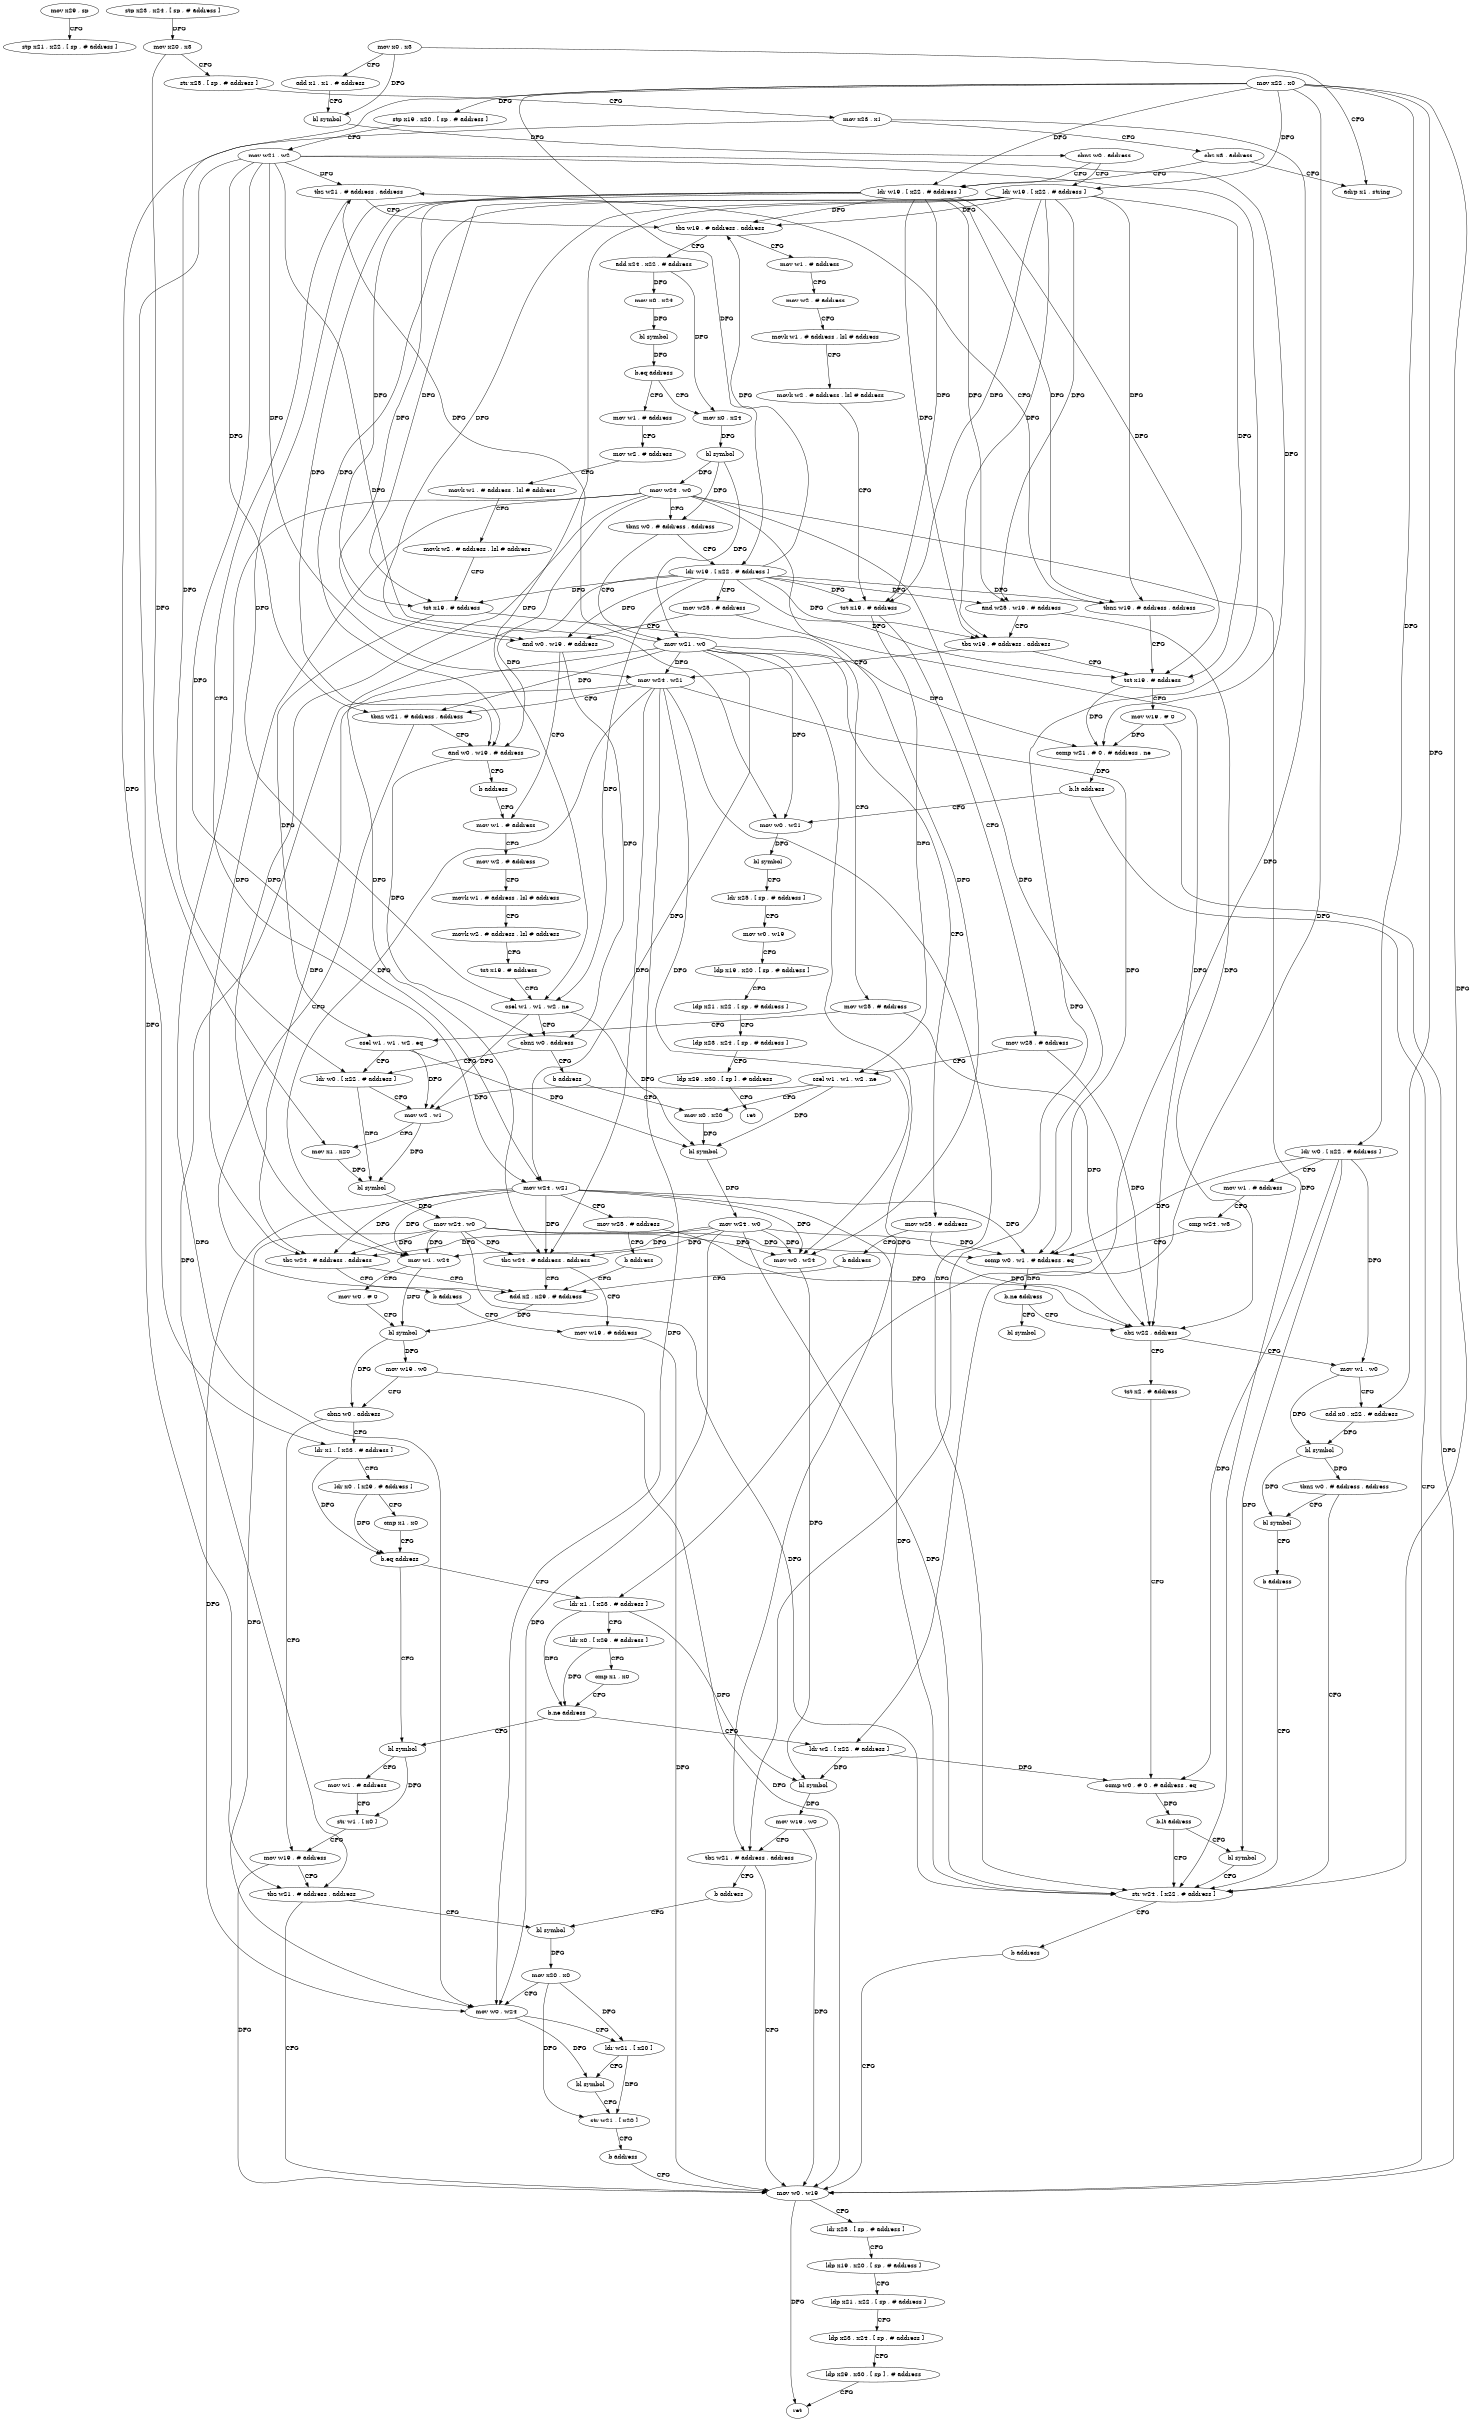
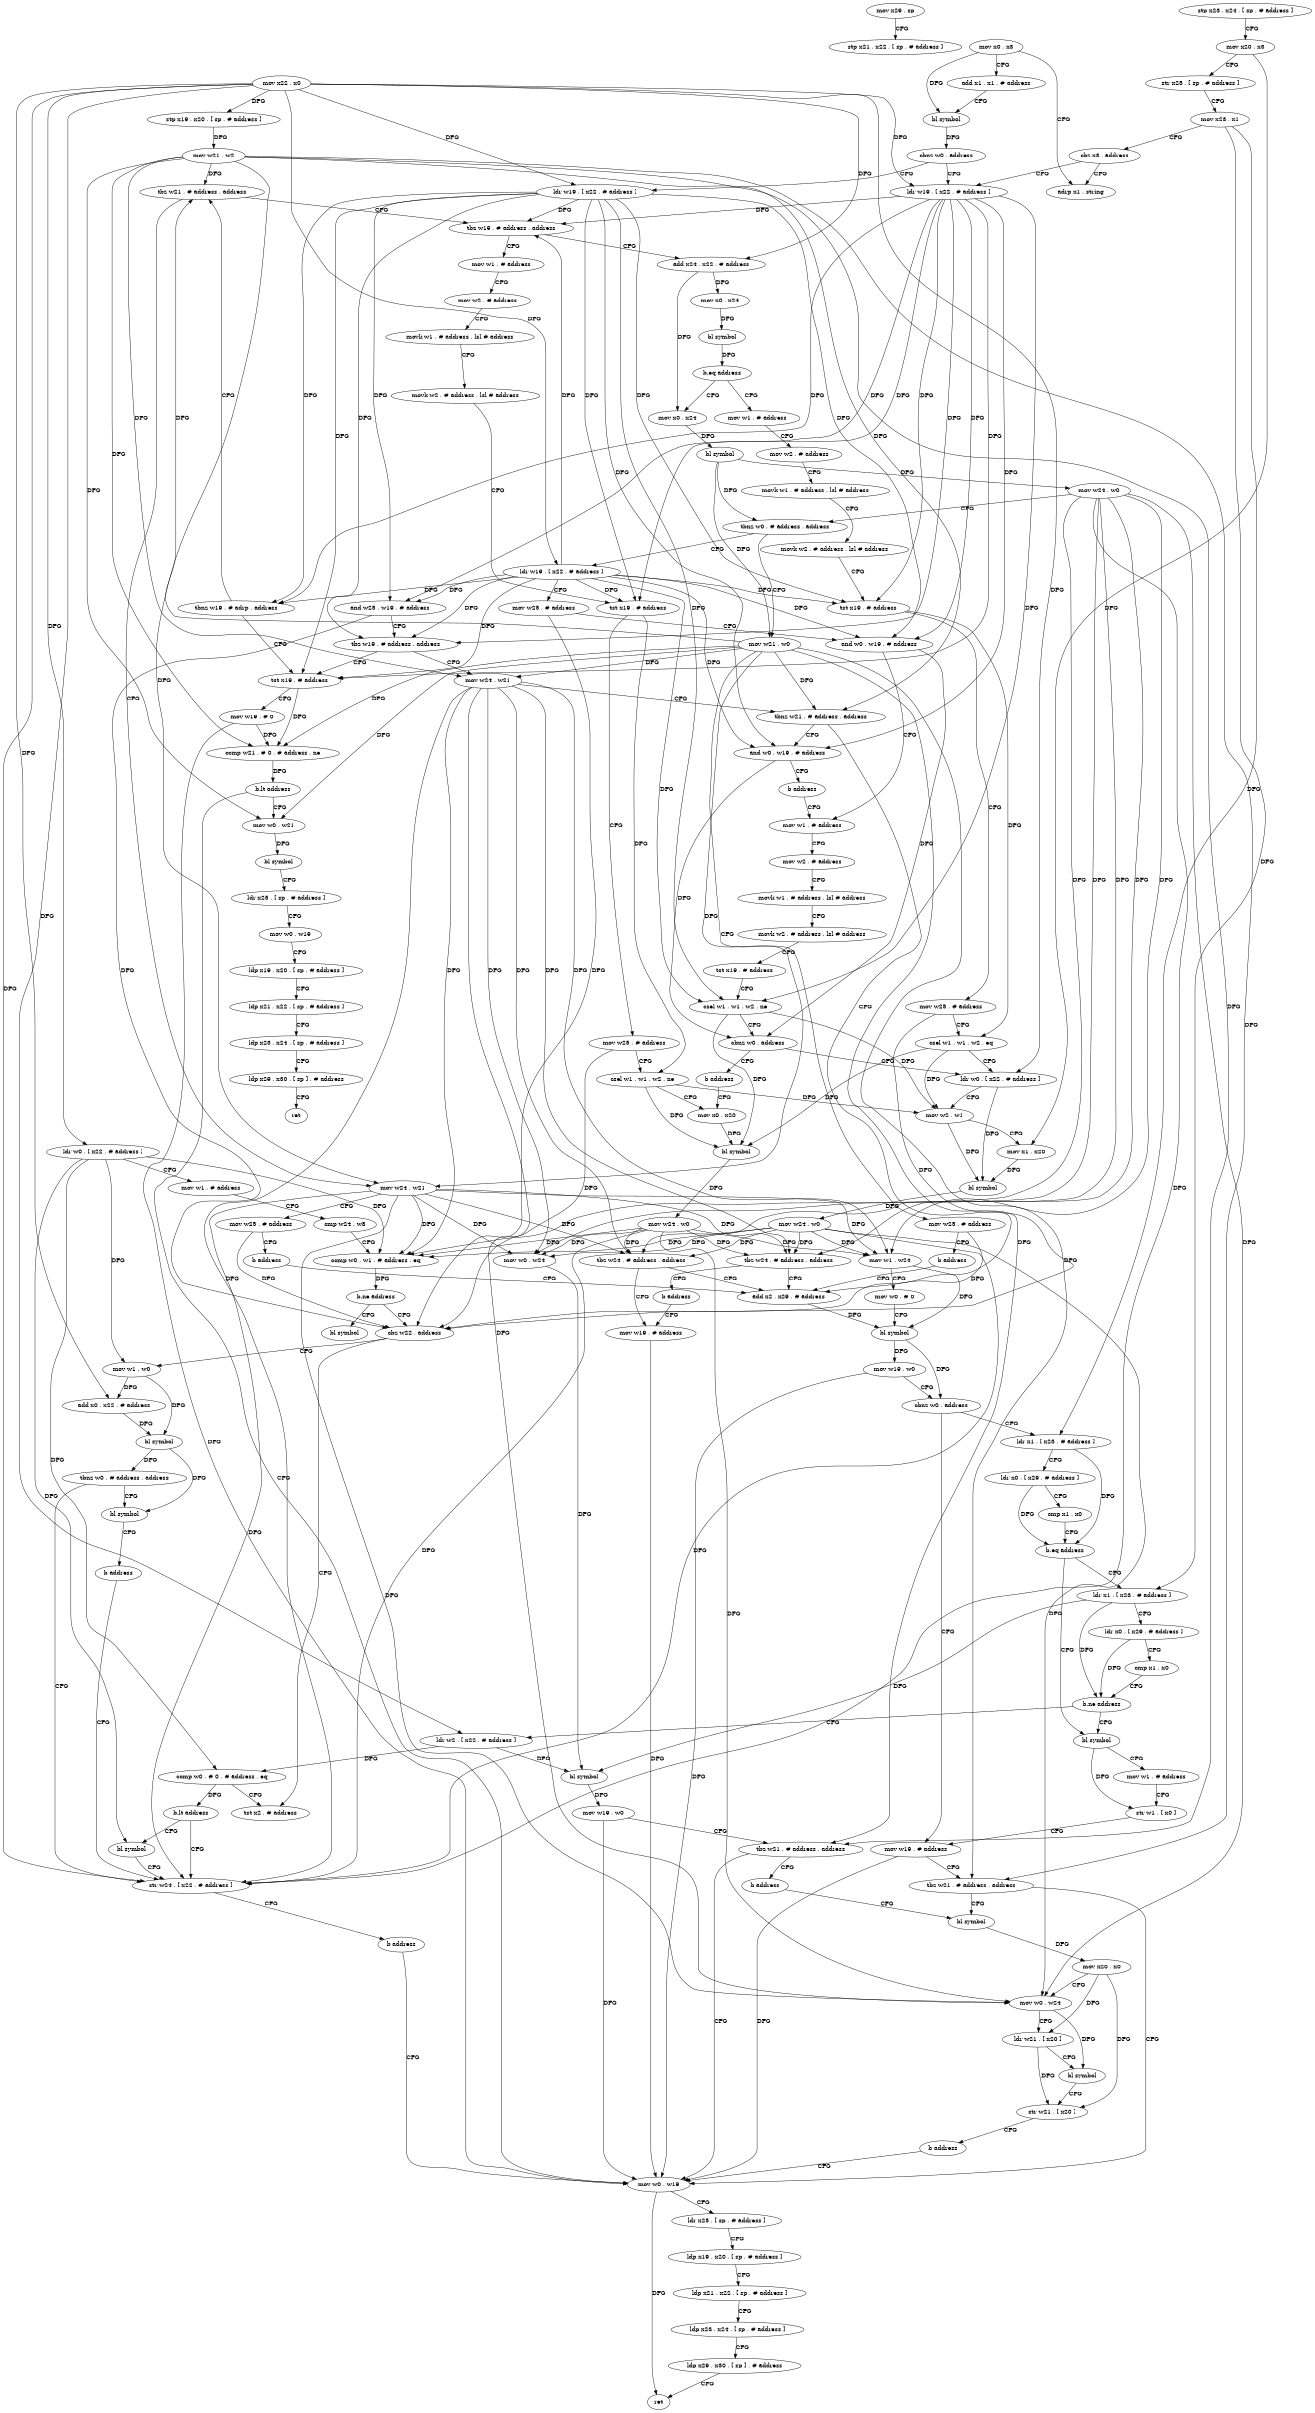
edge "stp x23 , x24 , [ sp , # address ]" -> "mov x20 , x3": label "DFG" -> "CFG"
edge "mov x22 , x0" -> "add x24 , x22 , # address": added, label "DFG"
edge "stp x19 , x20 , [ sp , # address ]" -> "mov w21 , w2": label "CFG" -> "DFG"
node "tbnz w19 , # address , address": label "tbnz w19 , # address , address" -> "tbnz w19 , # adrp , address"
edge "mov w1 , w0" -> "add x0 , x22 , # address": label "CFG" -> "DFG"
edge "tst x2 , # address" -> "ccmp w0 , # 0 , # address , eq": reversed
